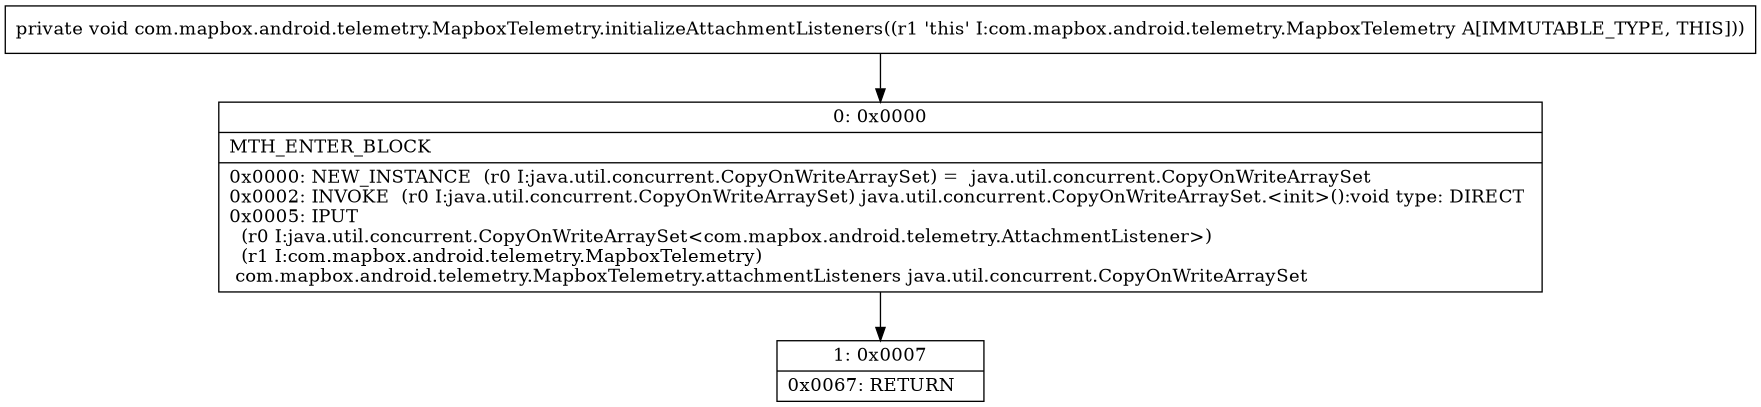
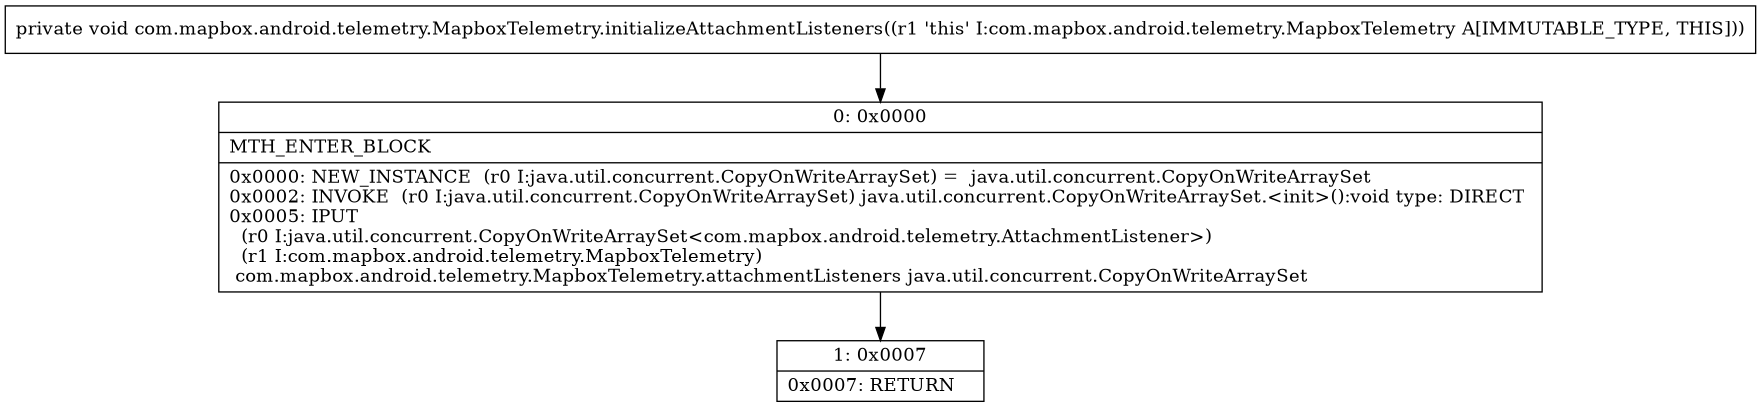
node "1: 0x0007": text "0x0067: RETURN" -> "0x0007: RETURN"
